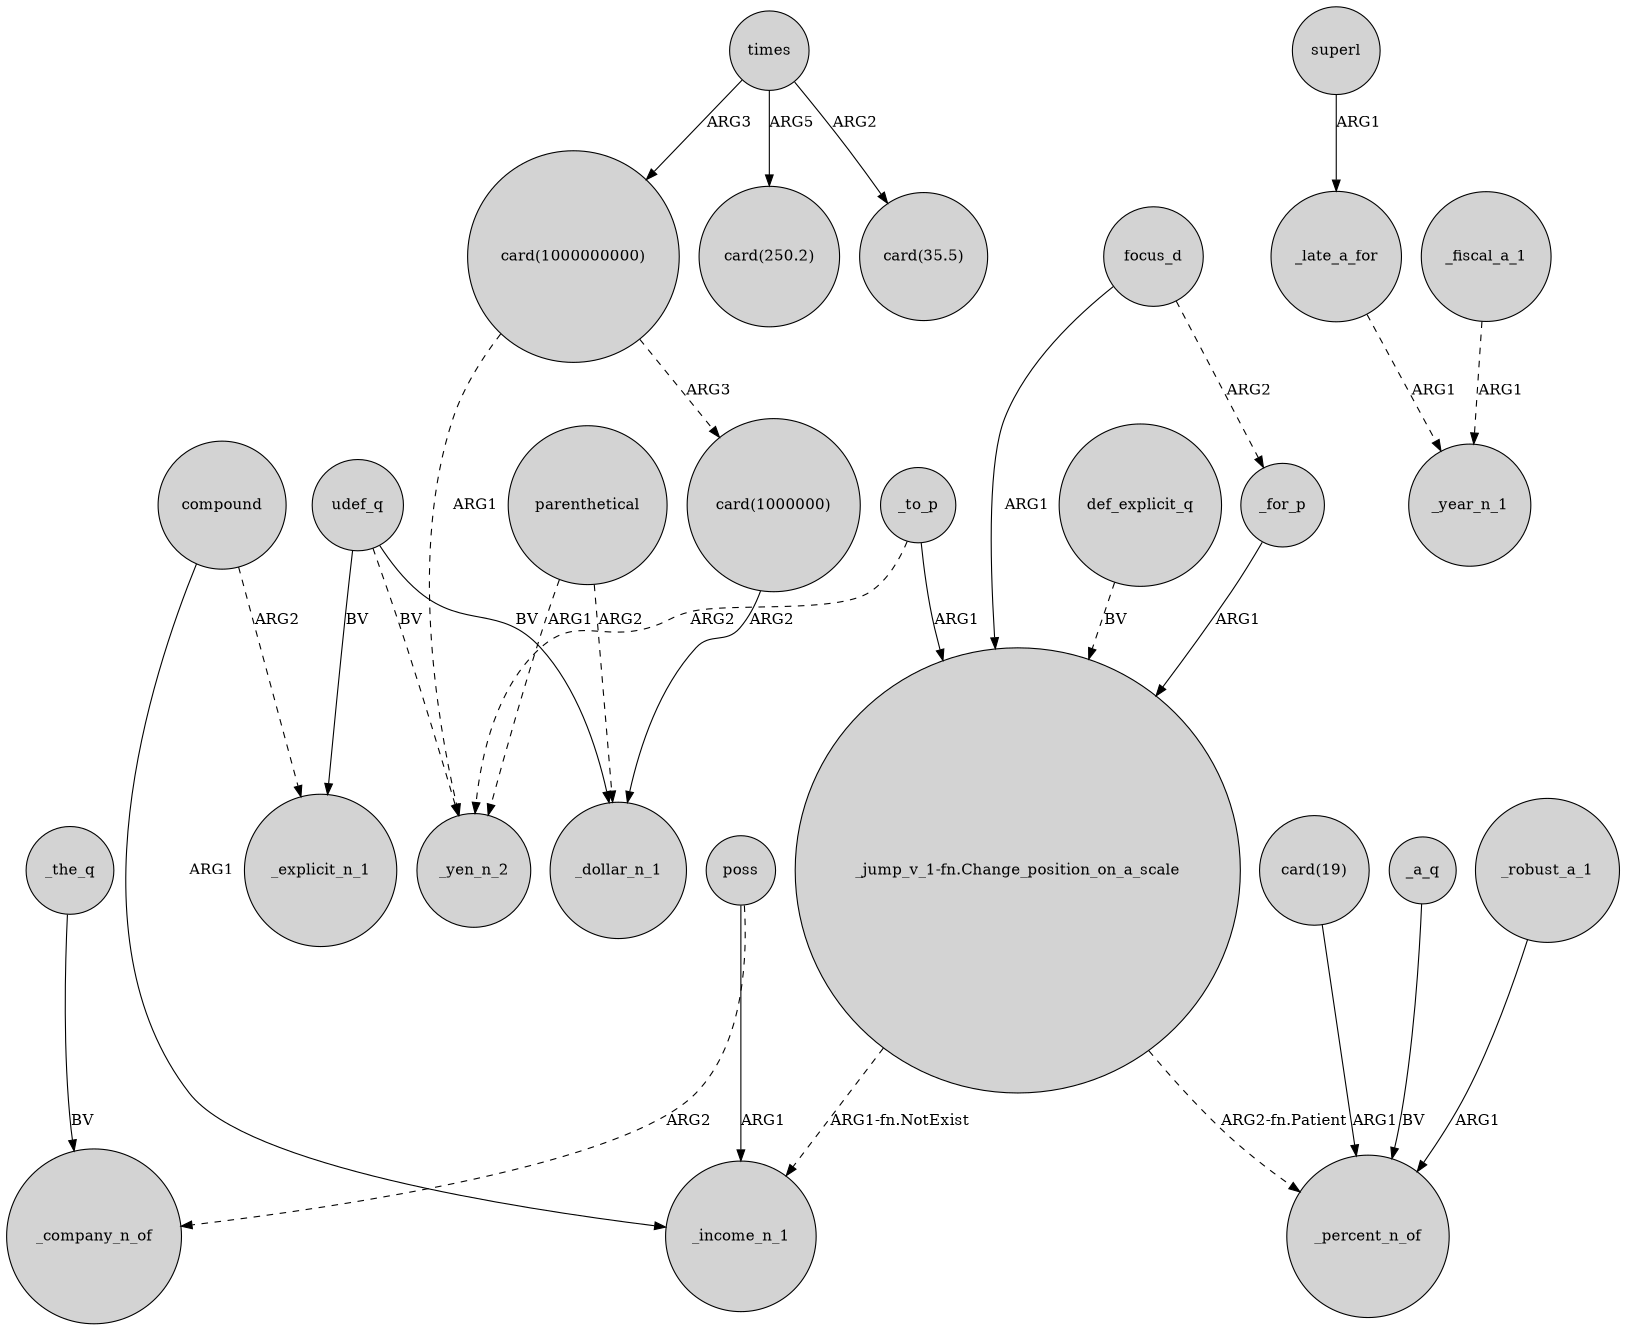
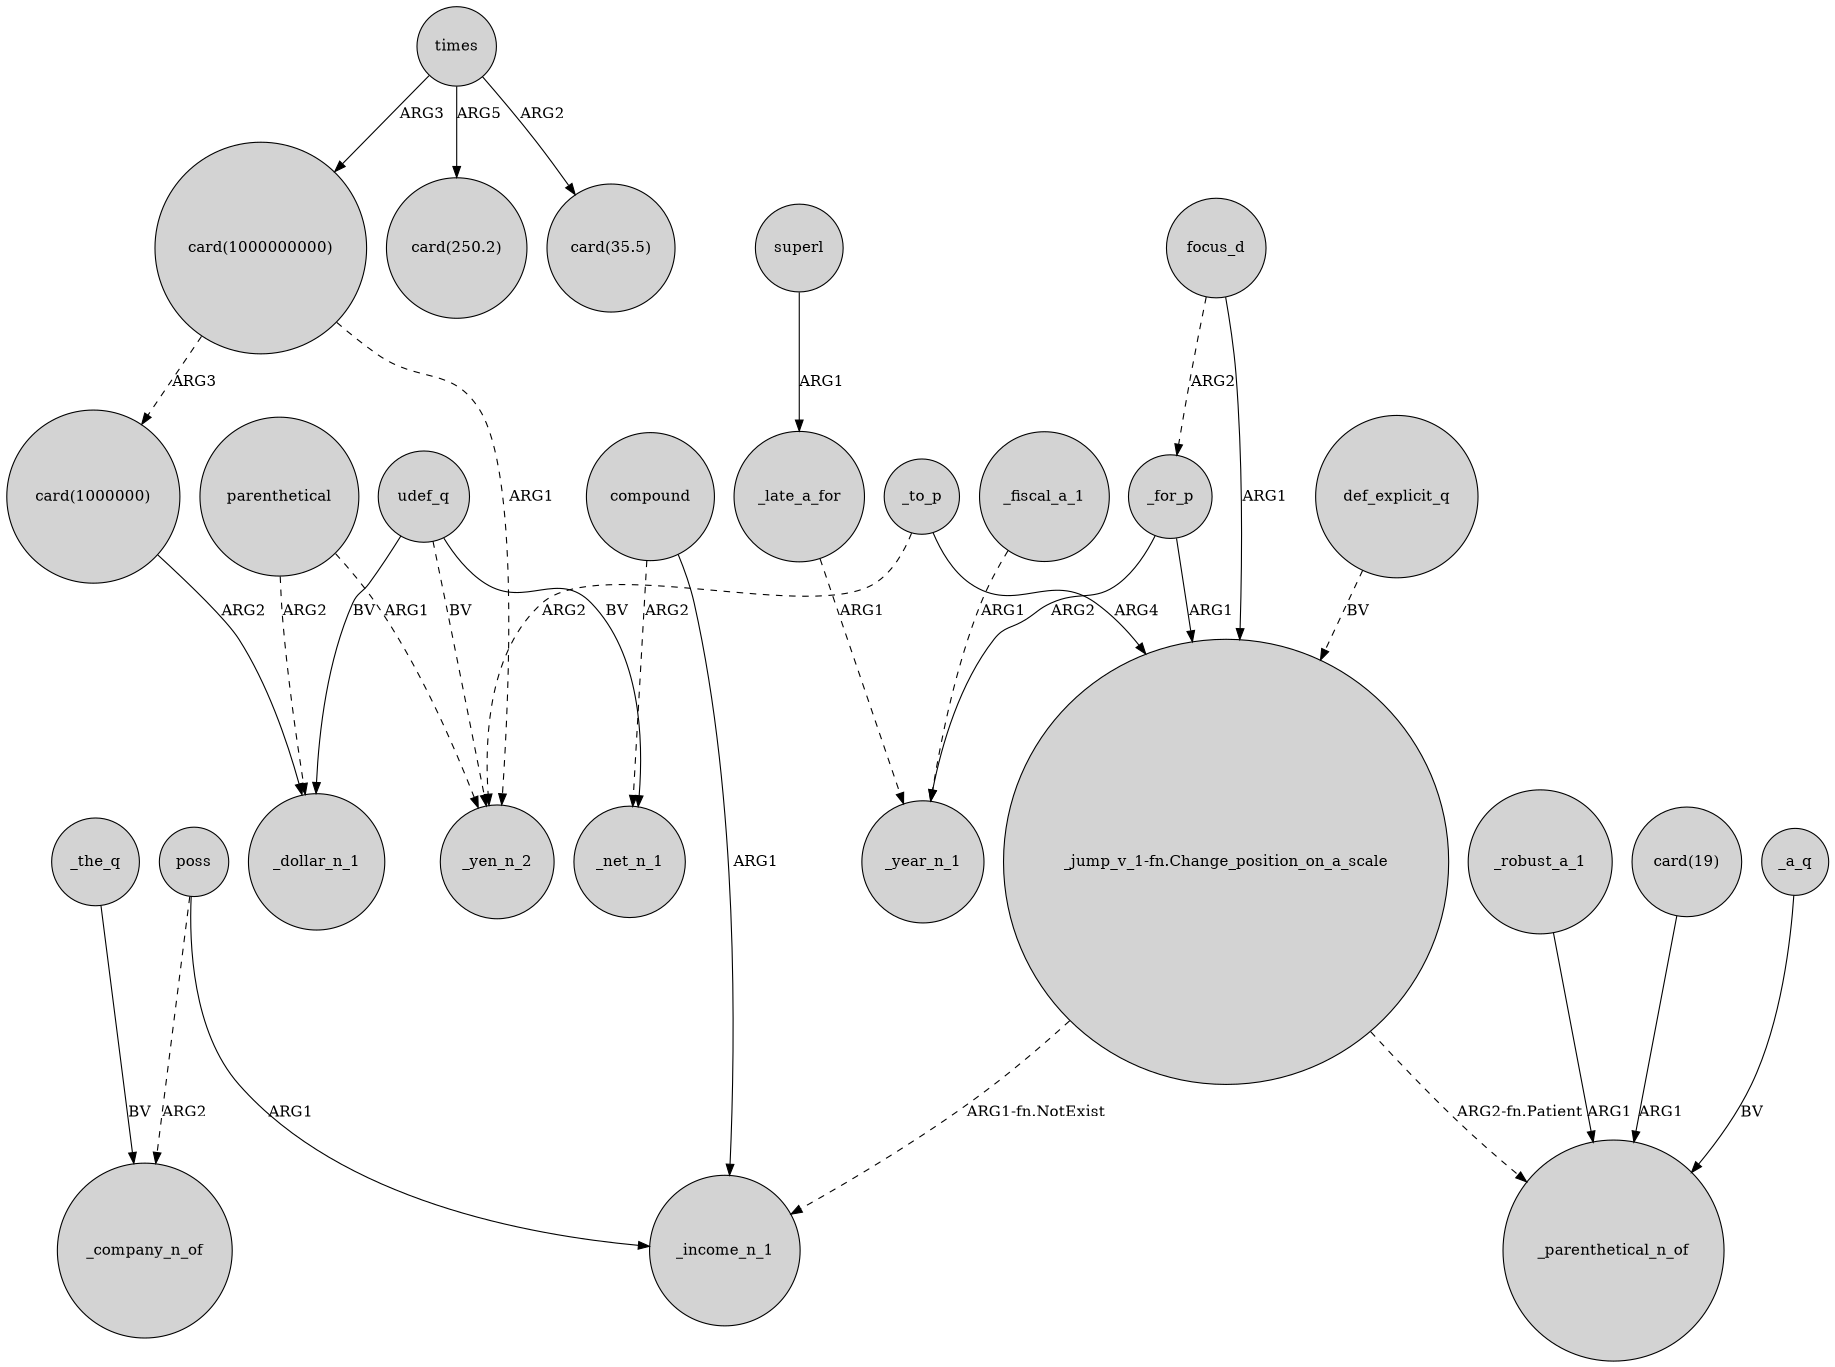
edge "_to_p" -> "_jump_v_1-fn.Change_position_on_a_scale": label "ARG1" -> "ARG4"
edge "_for_p" -> "_year_n_1": added, label "ARG2"
node "_explicit_n_1": label "_explicit_n_1" -> "_net_n_1"
node "_percent_n_of": label "_percent_n_of" -> "_parenthetical_n_of"
